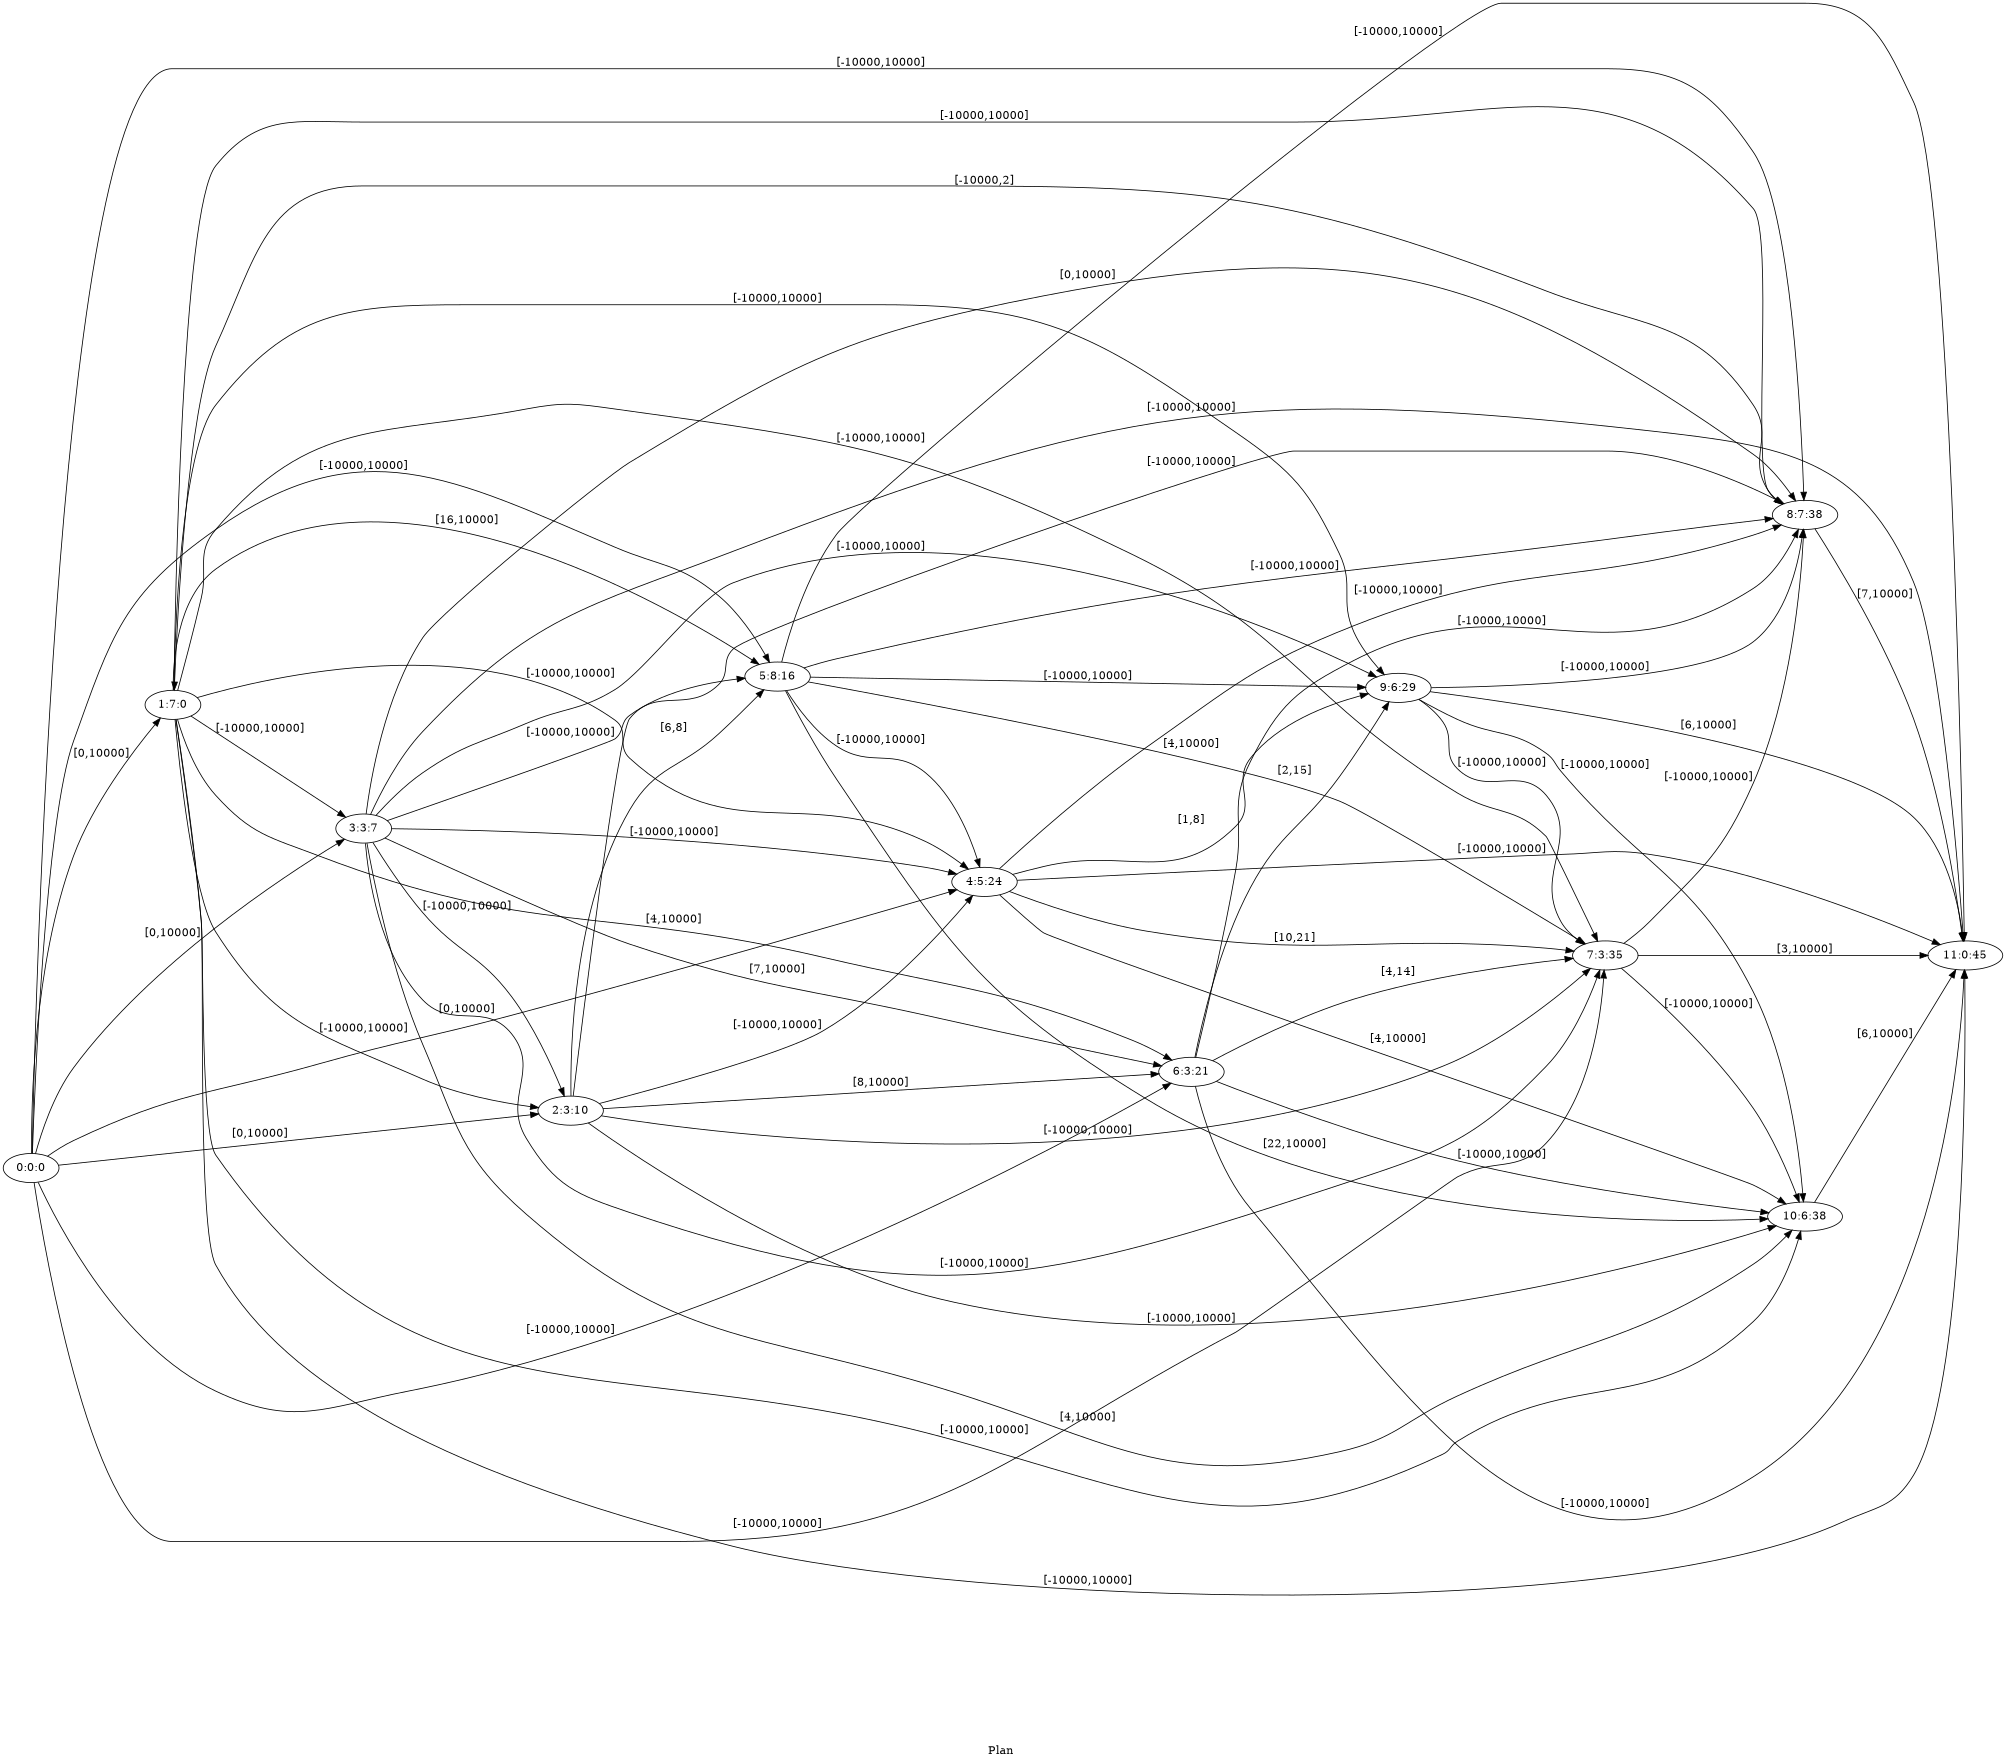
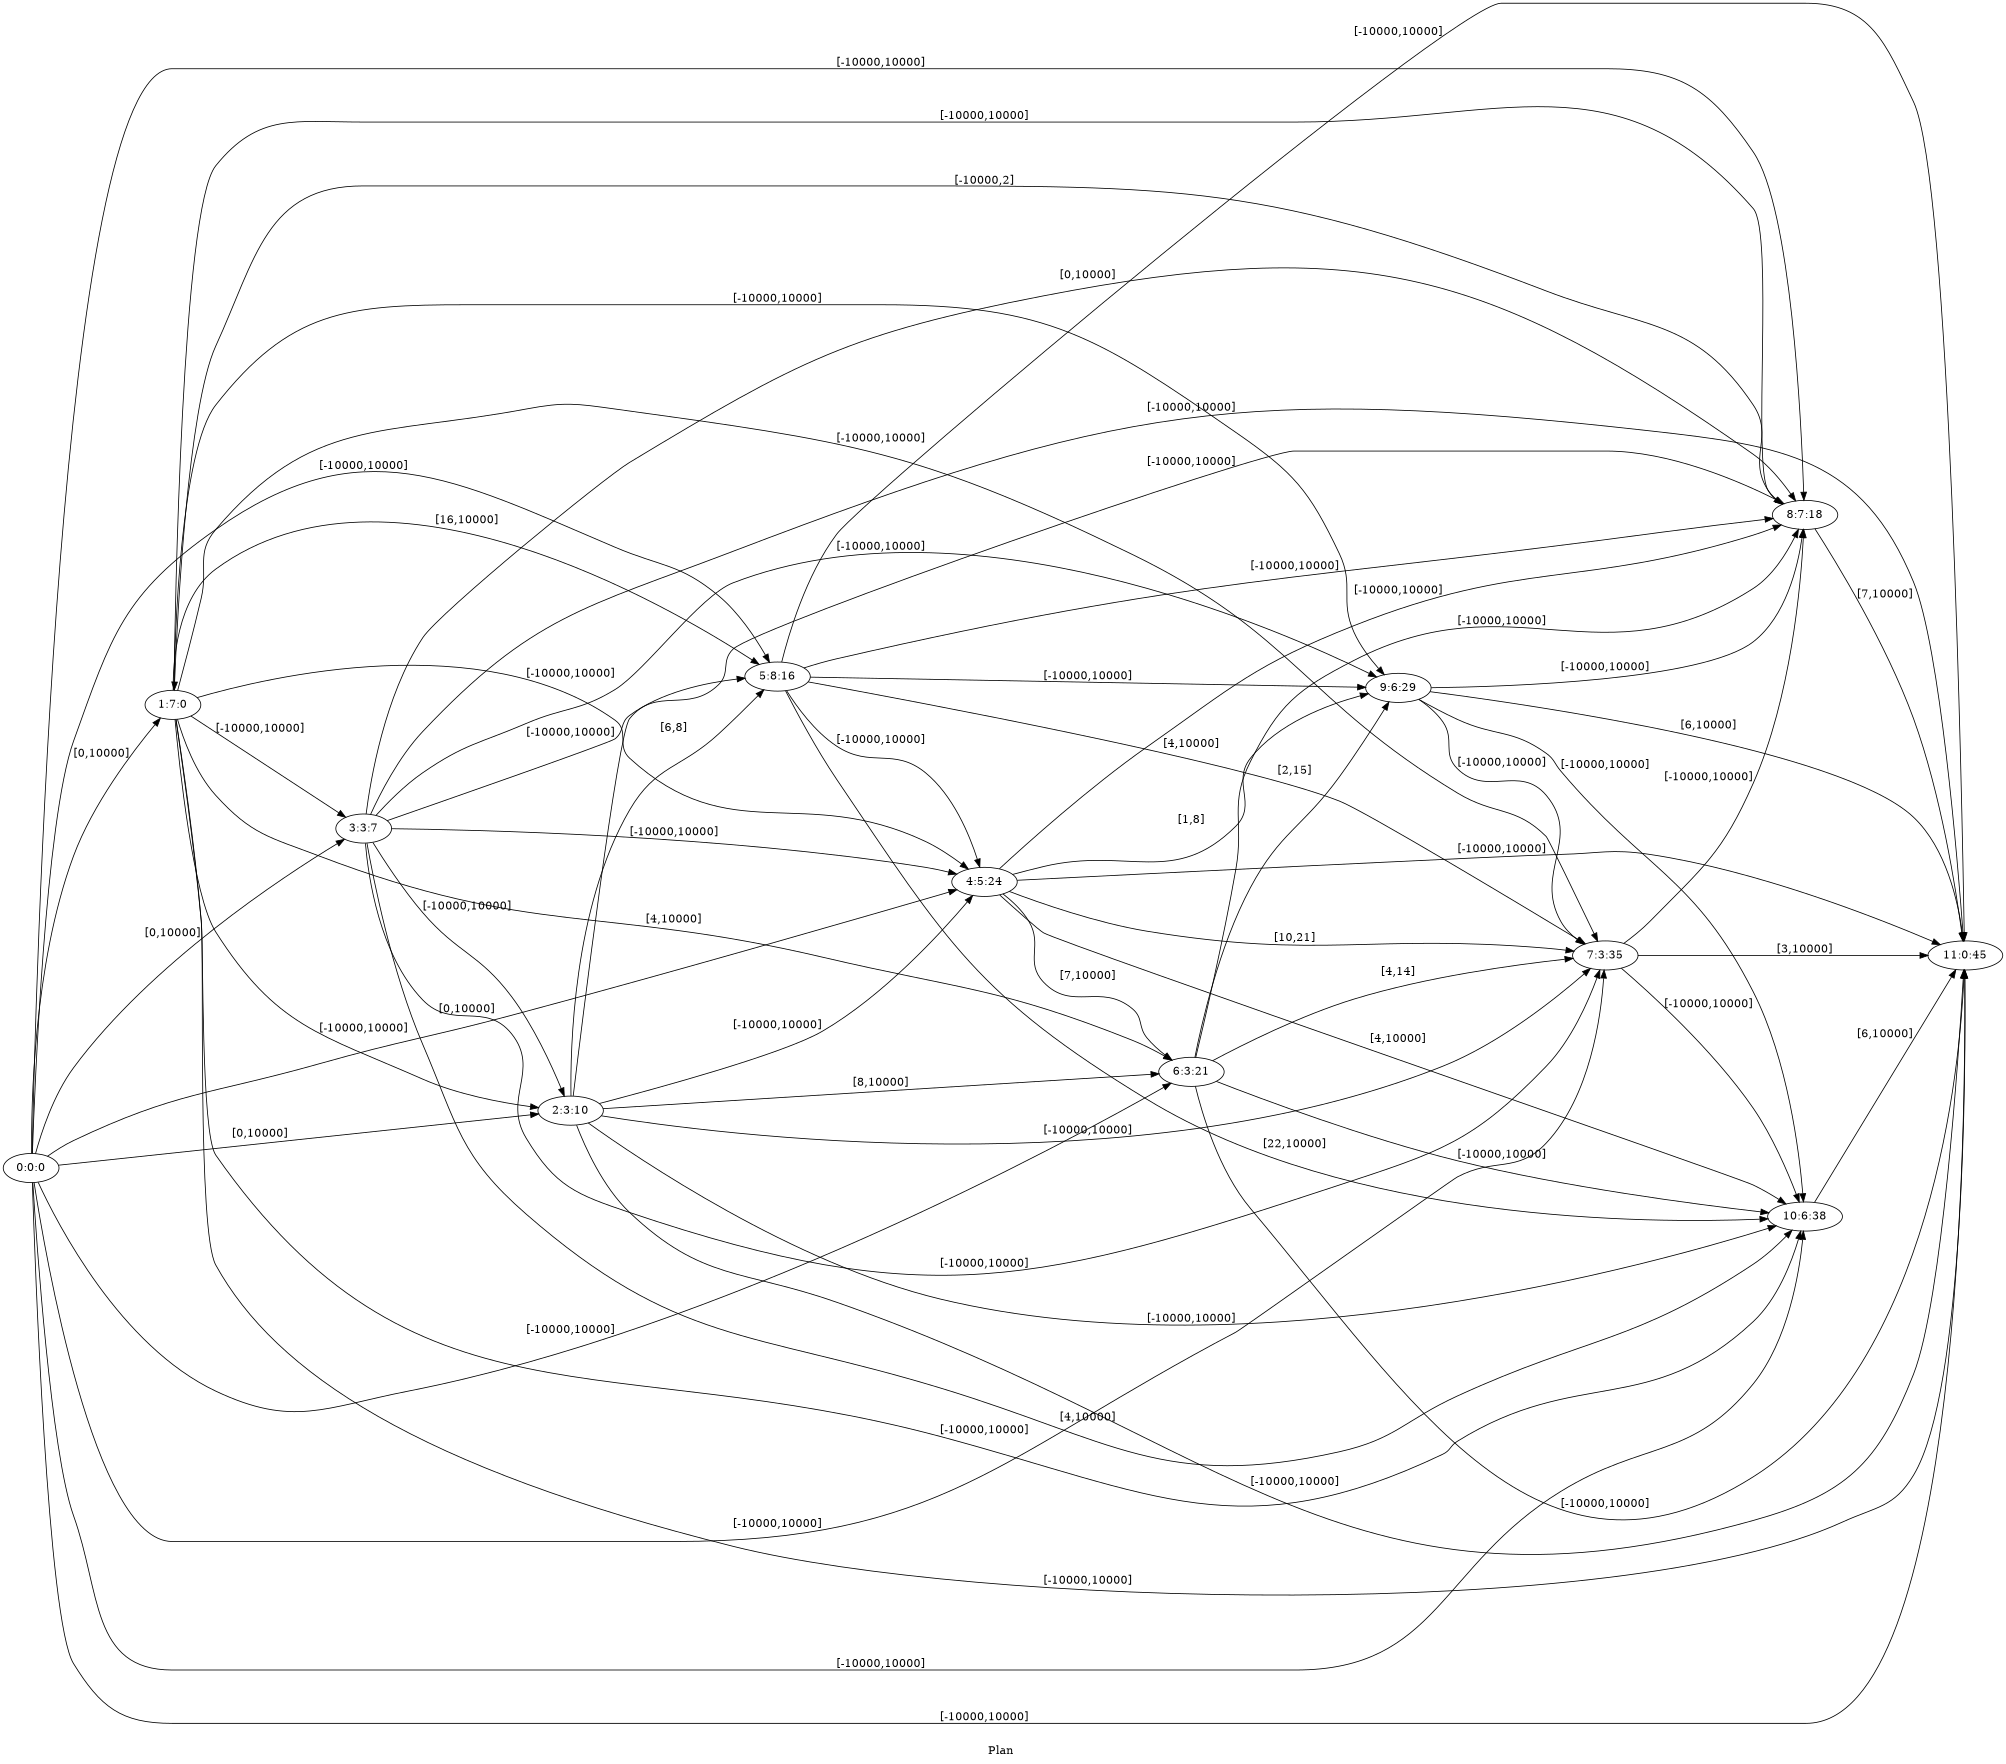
node "8:7:38": label "8:7:38" -> "8:7:18"
edge "3:3:7" -> "6:3:21": now "4:5:24" -> "6:3:21"
edge "2:3:10" -> "11:0:45": added, label "[-10000,10000]"
edge "0:0:0" -> "10:6:38": added, label "[-10000,10000]"
edge "0:0:0" -> "11:0:45": added, label "[-10000,10000]"
